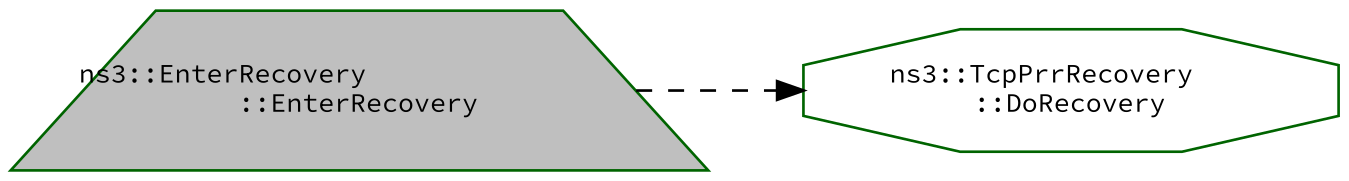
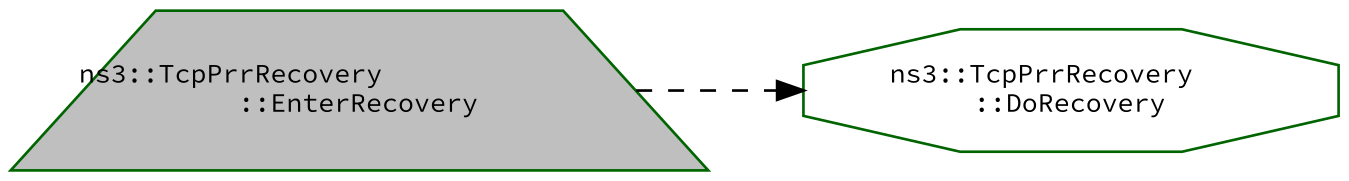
node "ns3::EnterRecovery ::EnterRecovery": label "ns3::EnterRecovery ::EnterRecovery" -> "ns3::TcpPrrRecovery ::EnterRecovery"
